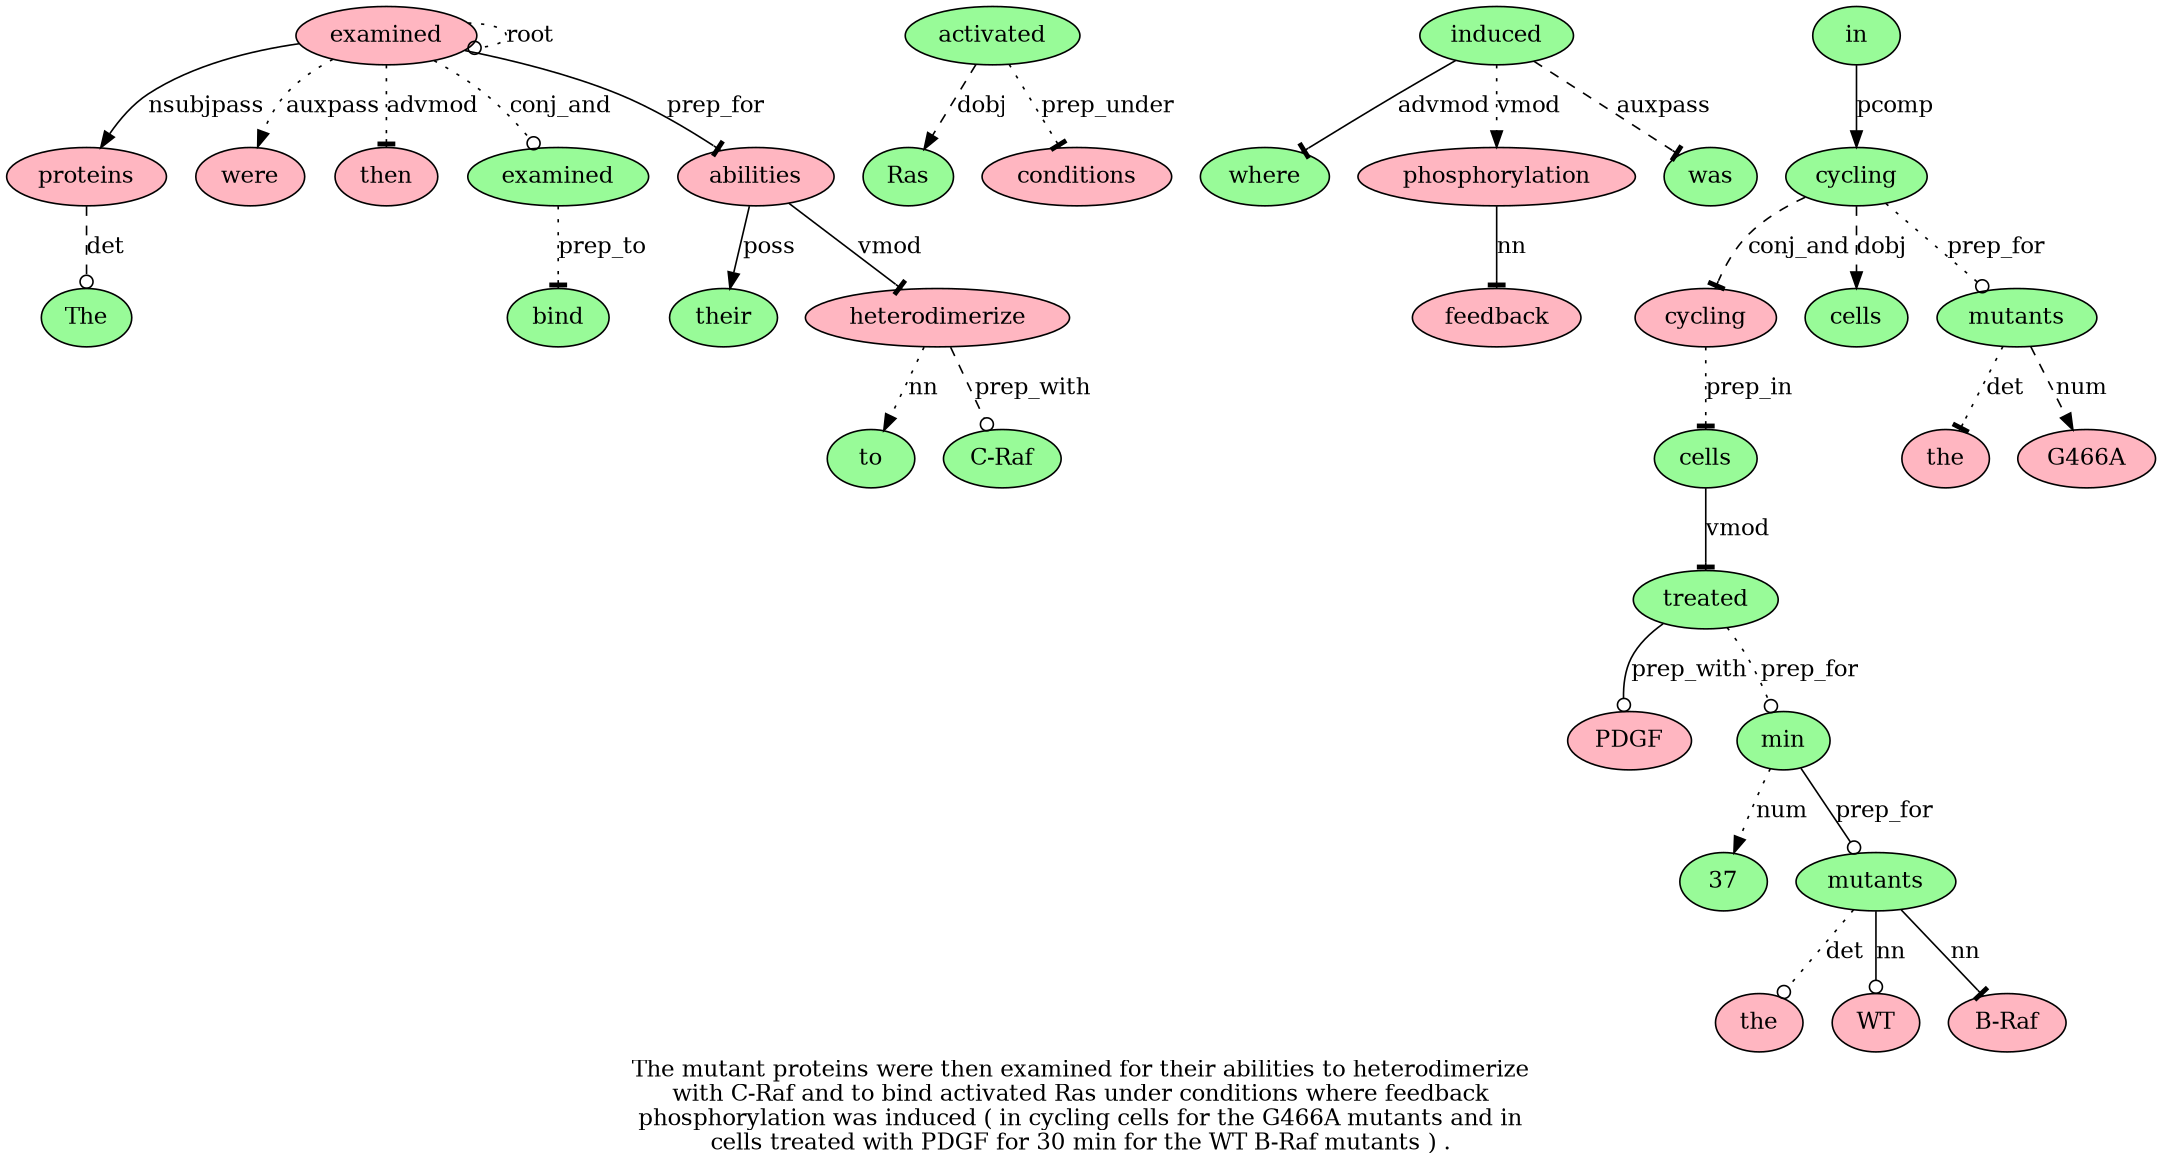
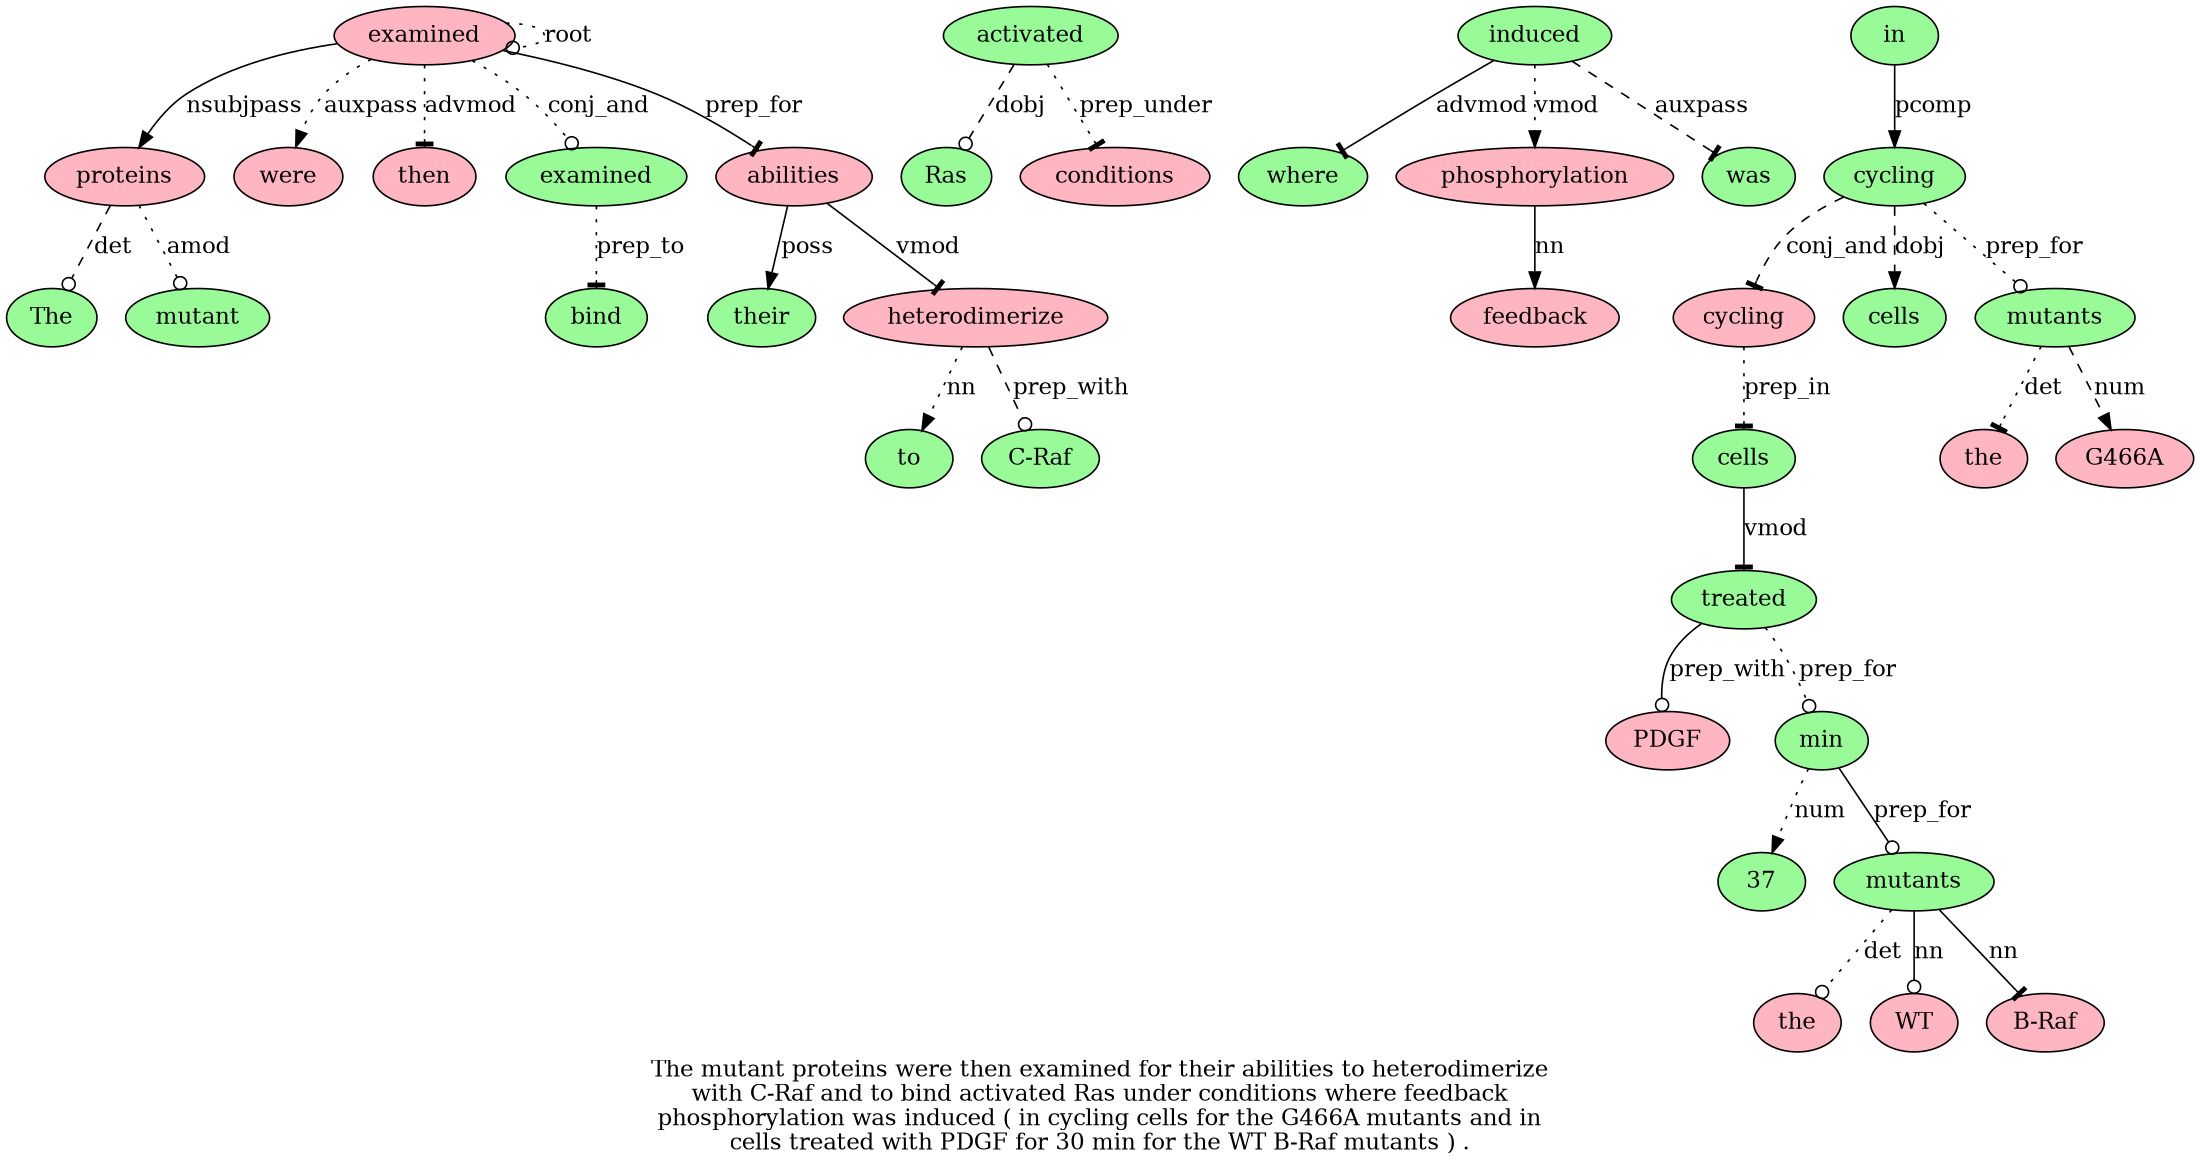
edge "activated" -> "Ras": arrowhead normal -> odot
edge "phosphorylation" -> "feedback": arrowhead tee -> normal
node "mutant": added
